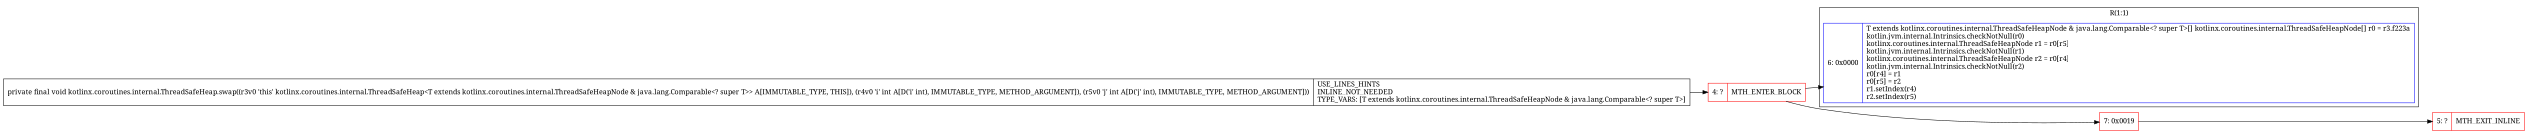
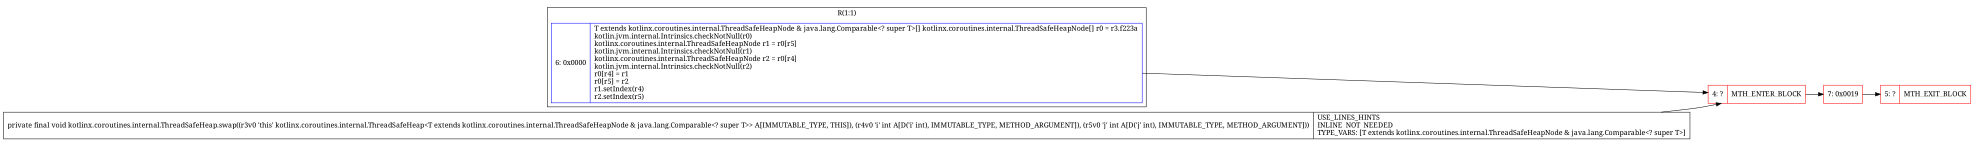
edge "4: ?" -> "6: 0x0000": reversed
node "5: ?": text "MTH_EXIT_INLINE" -> "MTH_EXIT_BLOCK"
